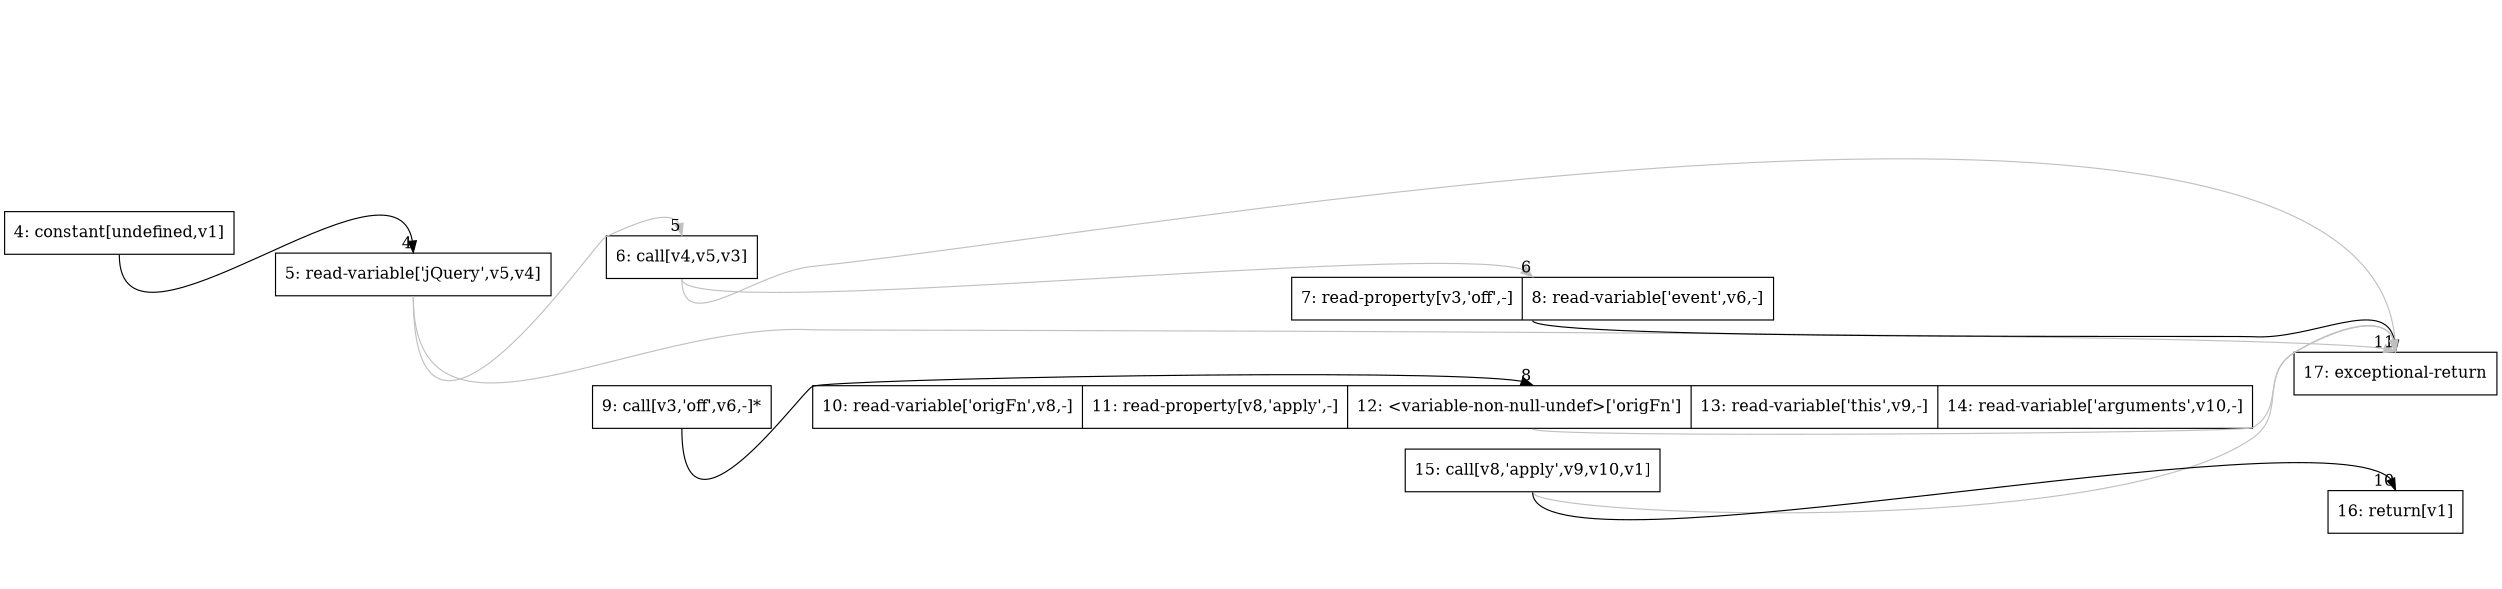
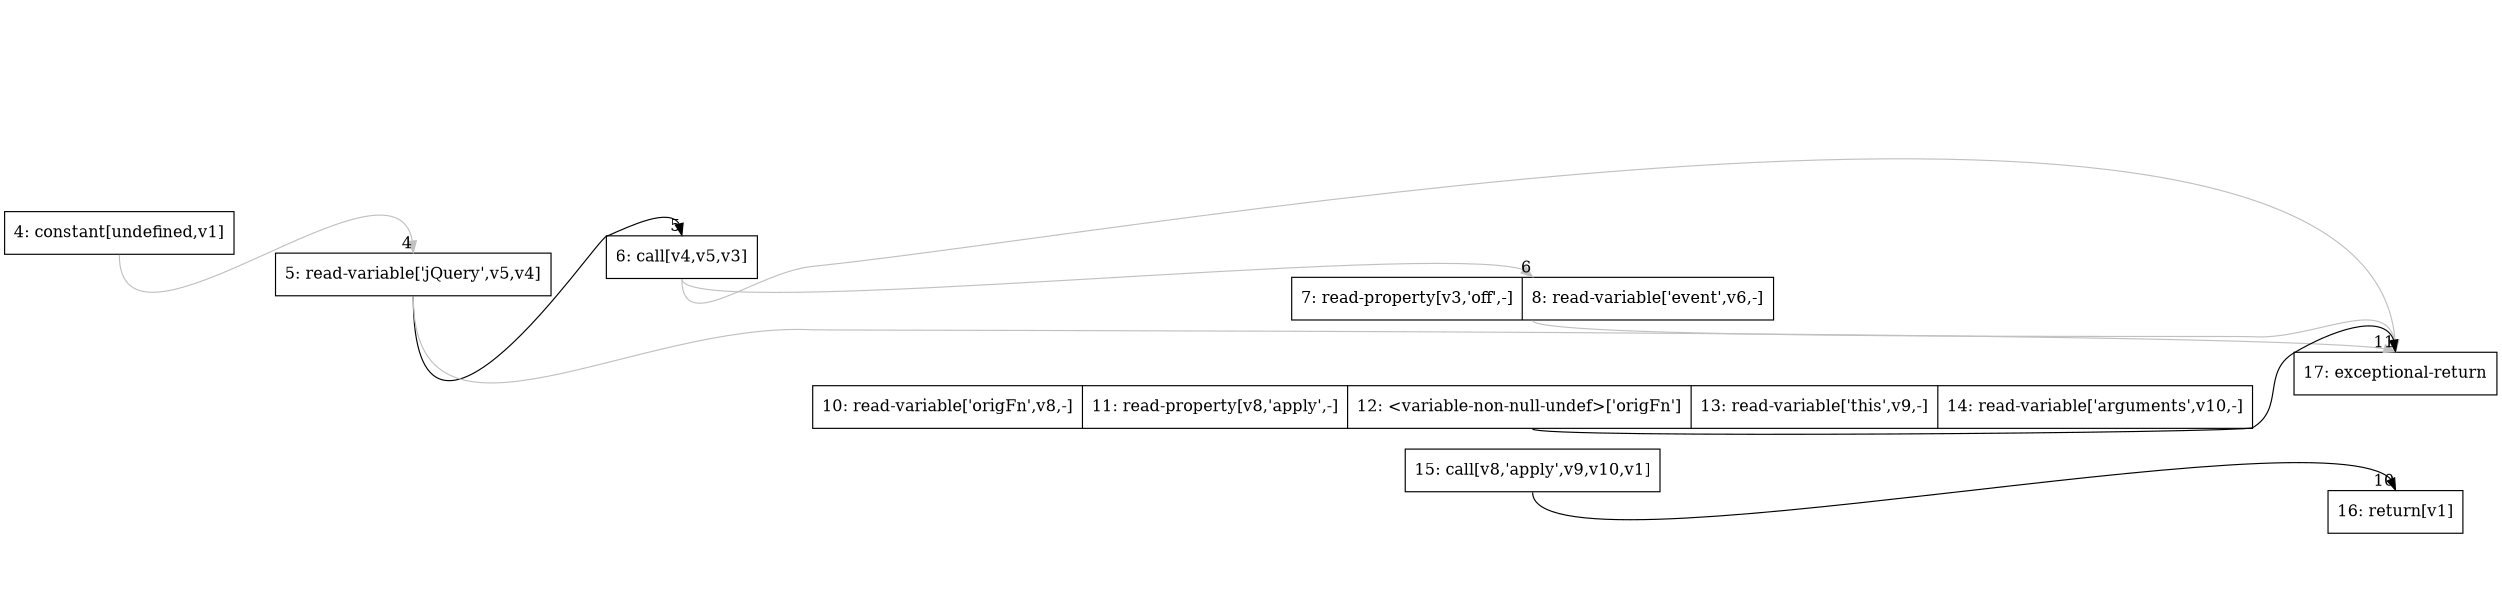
edge "4: constant[undefined,v1]" -> "5: read-variable['jQuery',v5,v4]": color black -> gray
edge "5: read-variable['jQuery',v5,v4]" -> "6: call[v4,v5,v3]": color gray -> black
edge "7: read-property[v3,'off',-]" -> "17: exceptional-return": color black -> gray
node "9: call[v3,'off',v6,-]*": removed
edge "10: read-variable['origFn',v8,-]" -> "17: exceptional-return": color gray -> black
edge "15: call[v8,'apply',v9,v10,v1]" -> "17: exceptional-return": removed
